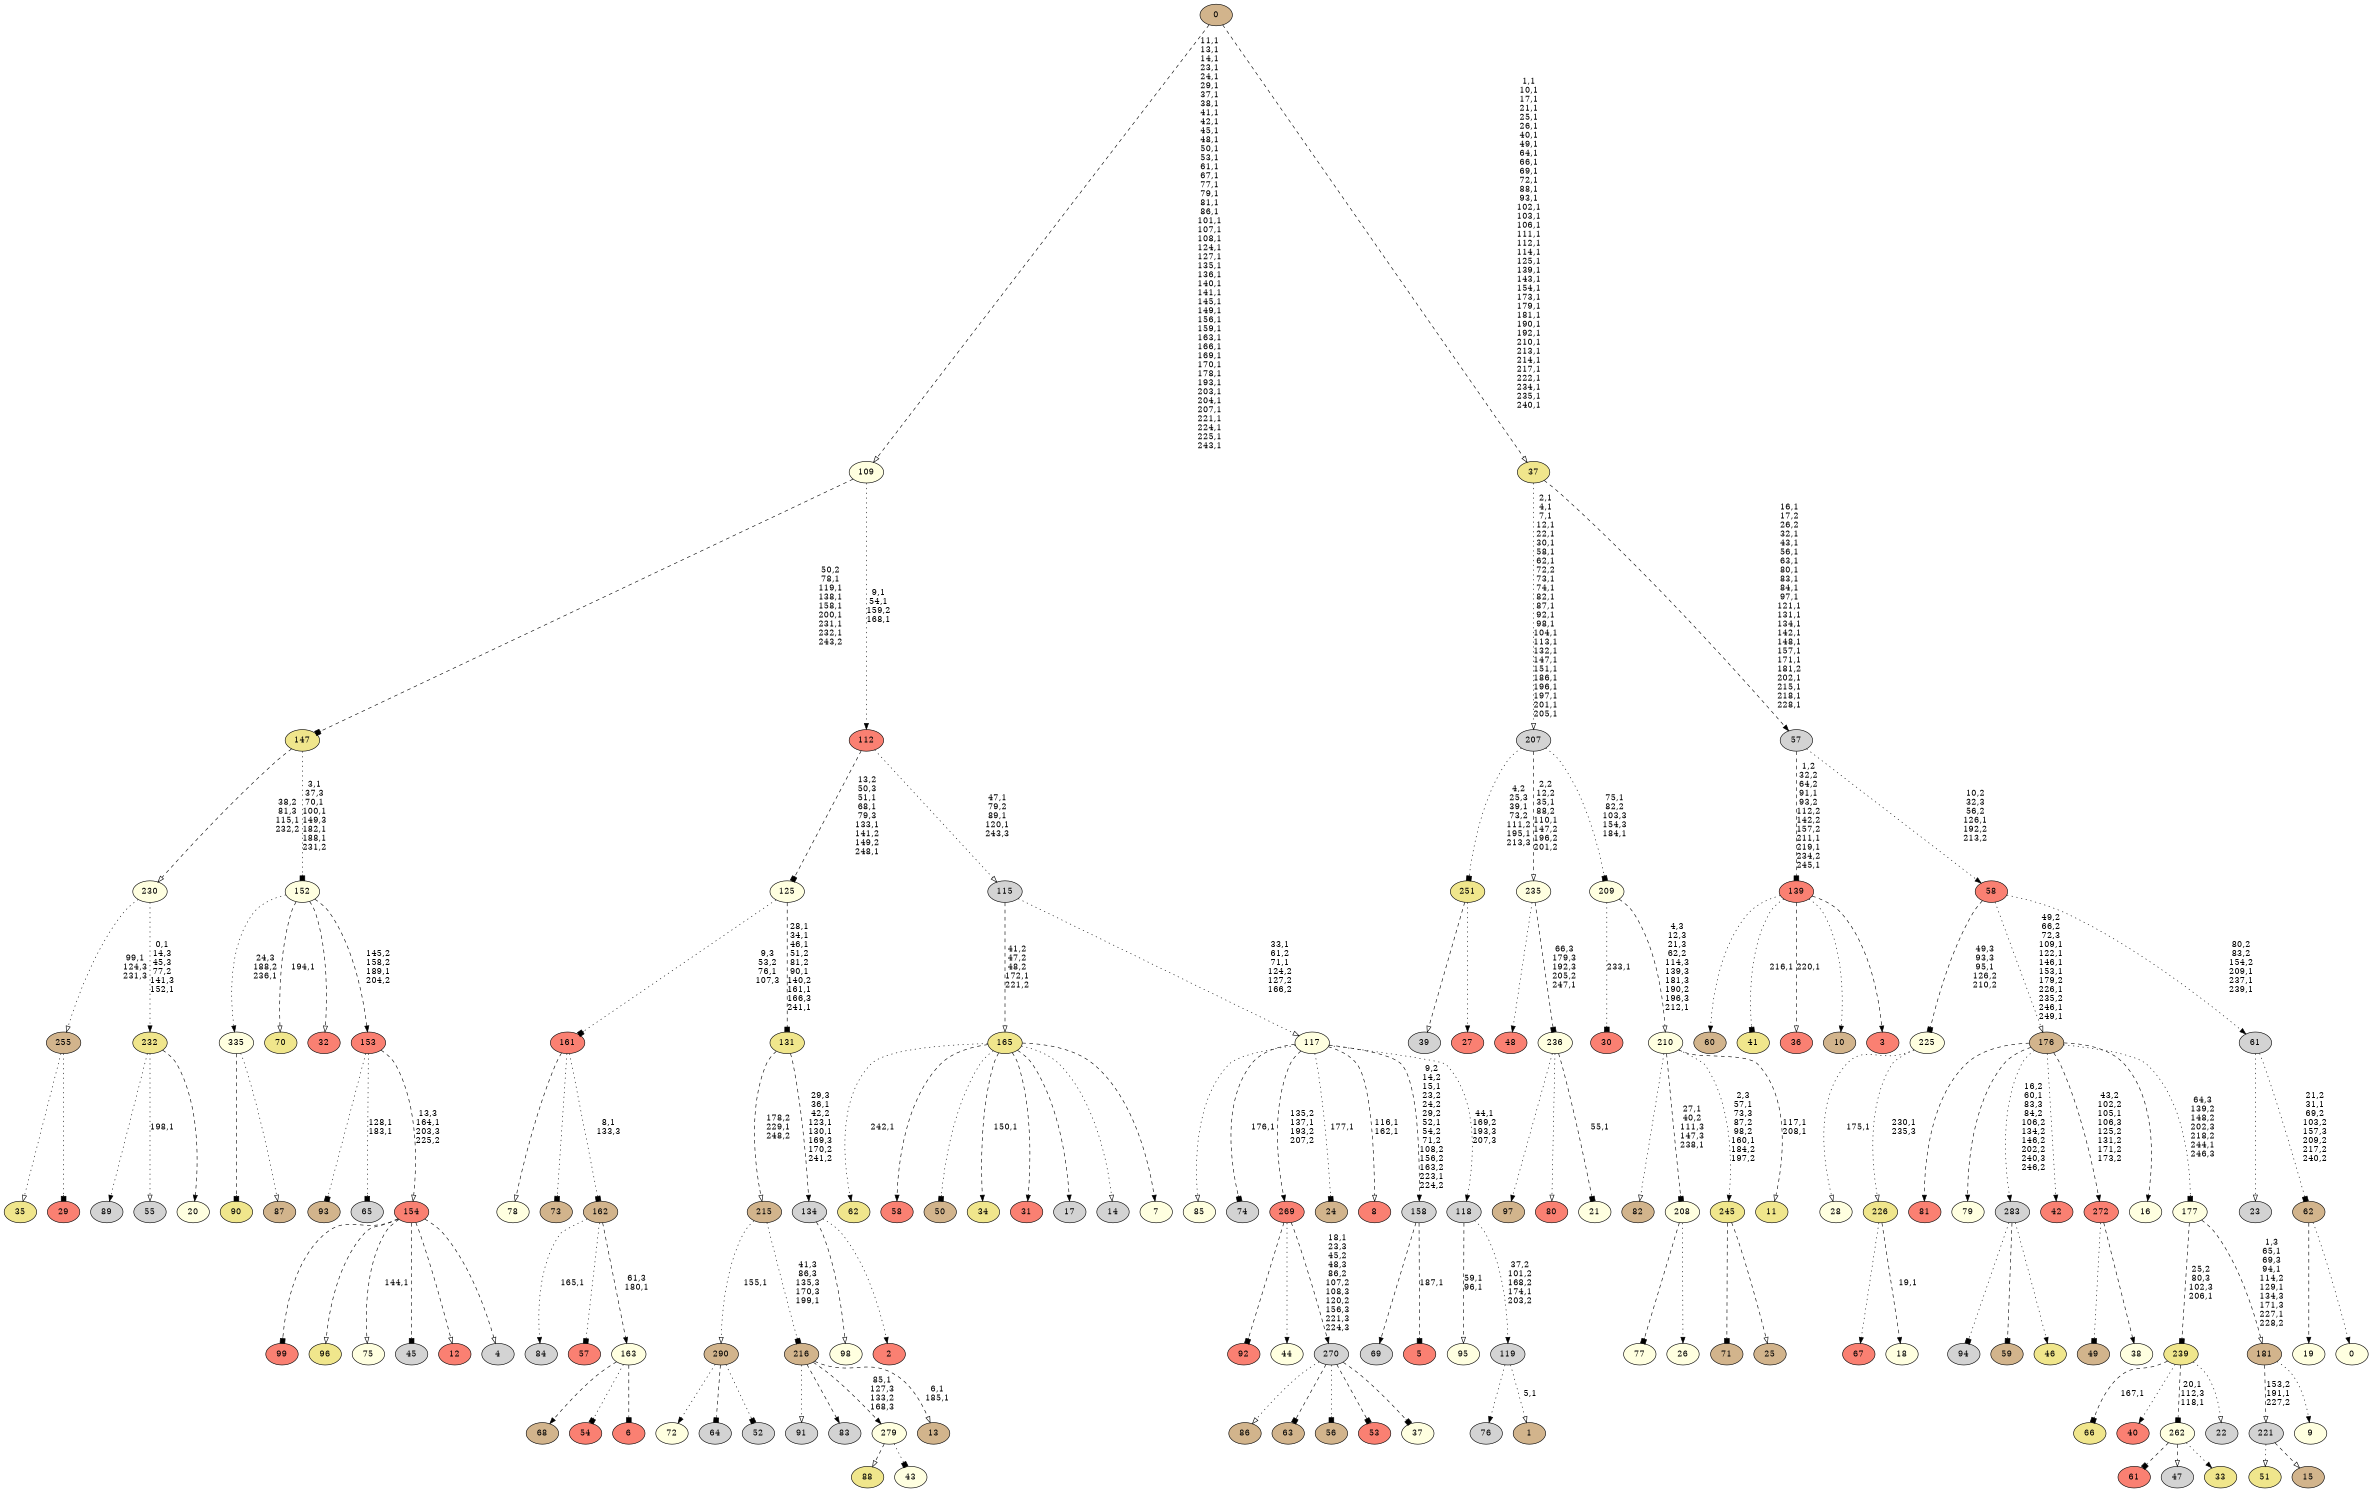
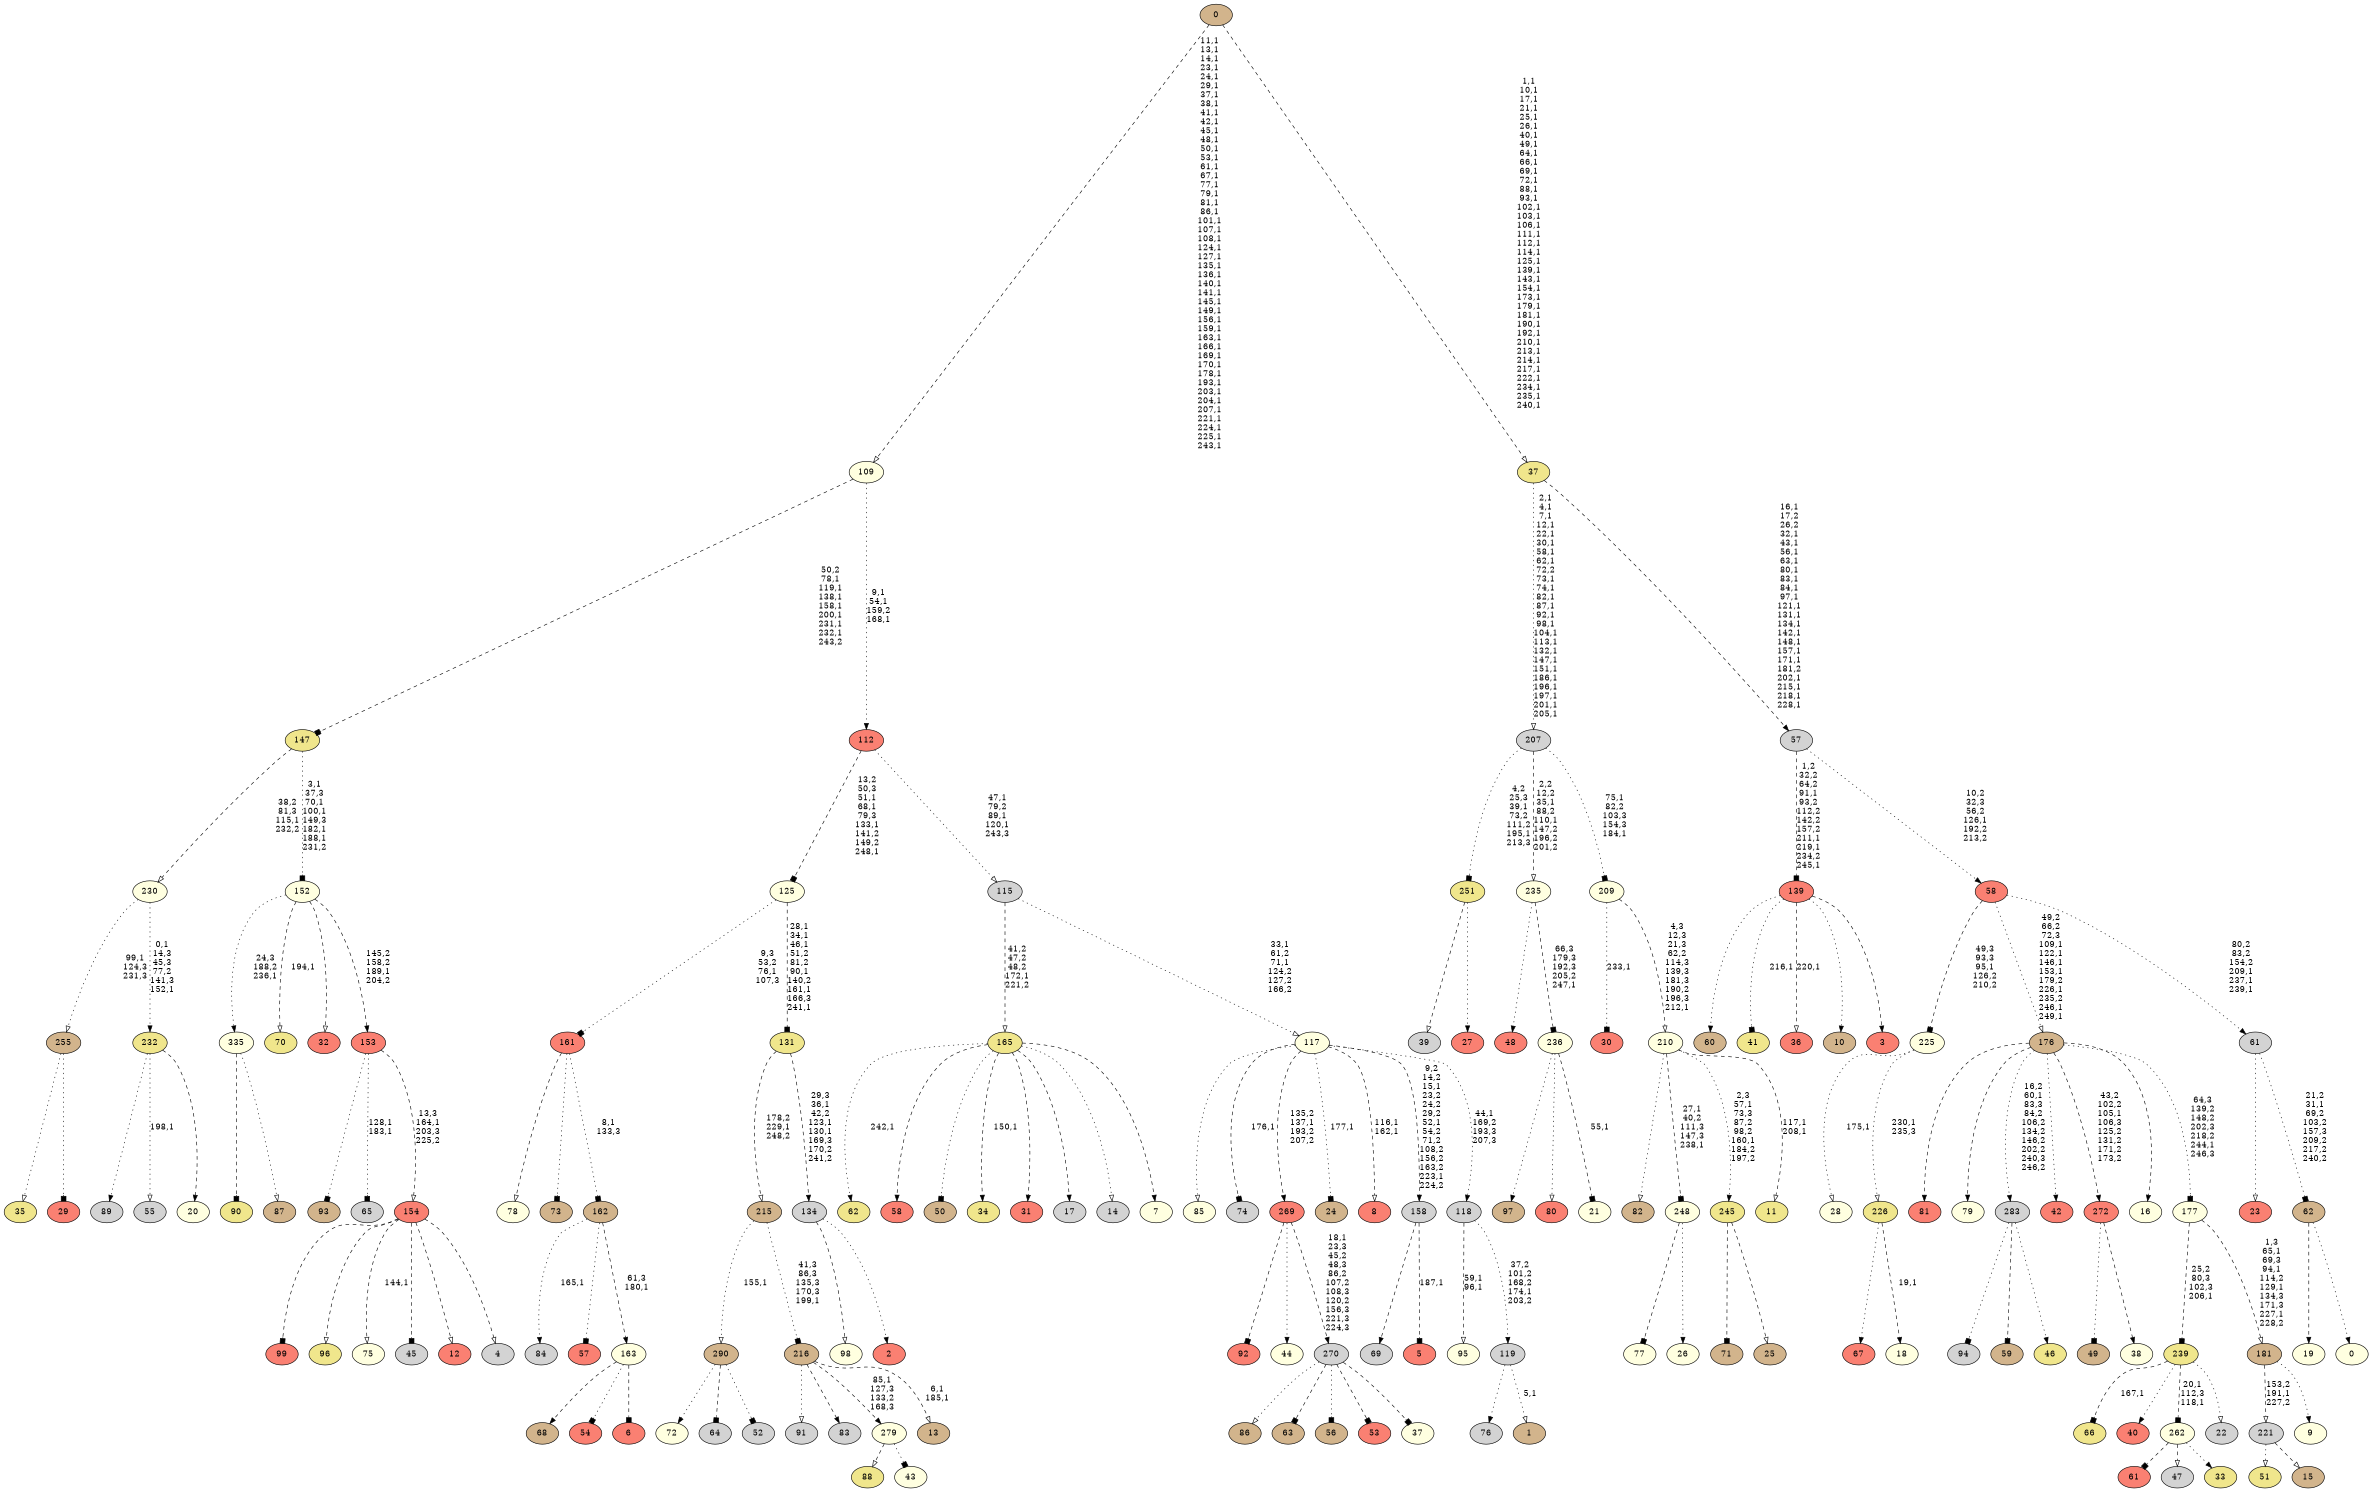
node "208": label "208" -> "248"
node "23": fillcolor lightgrey -> salmon
